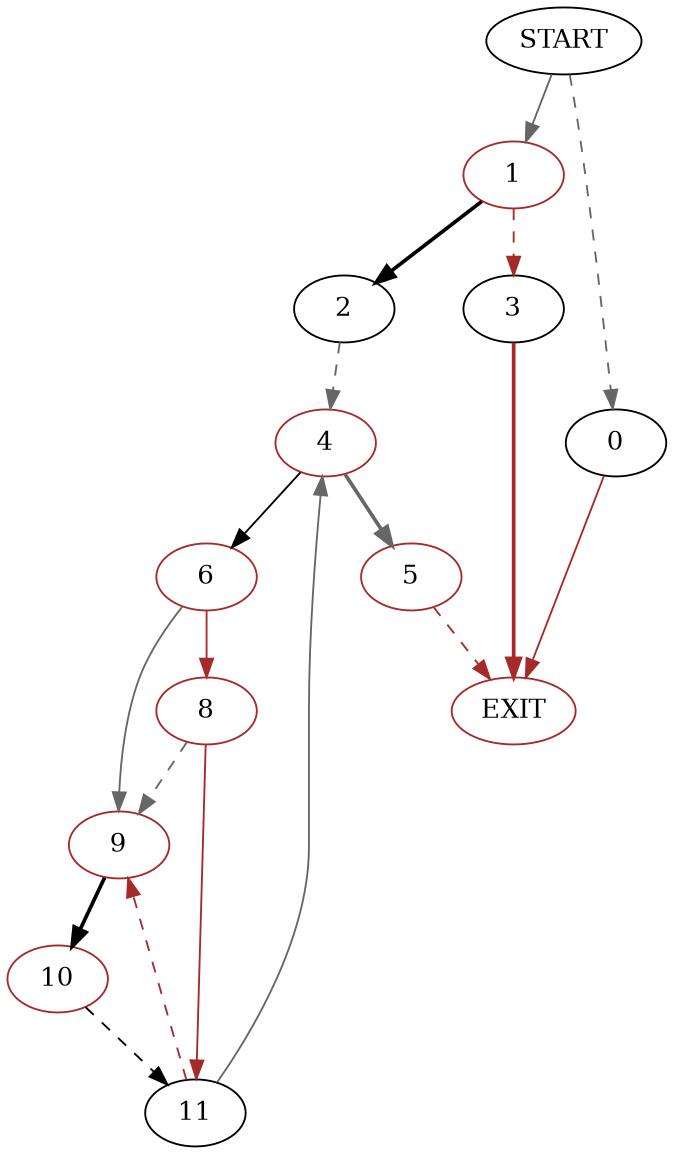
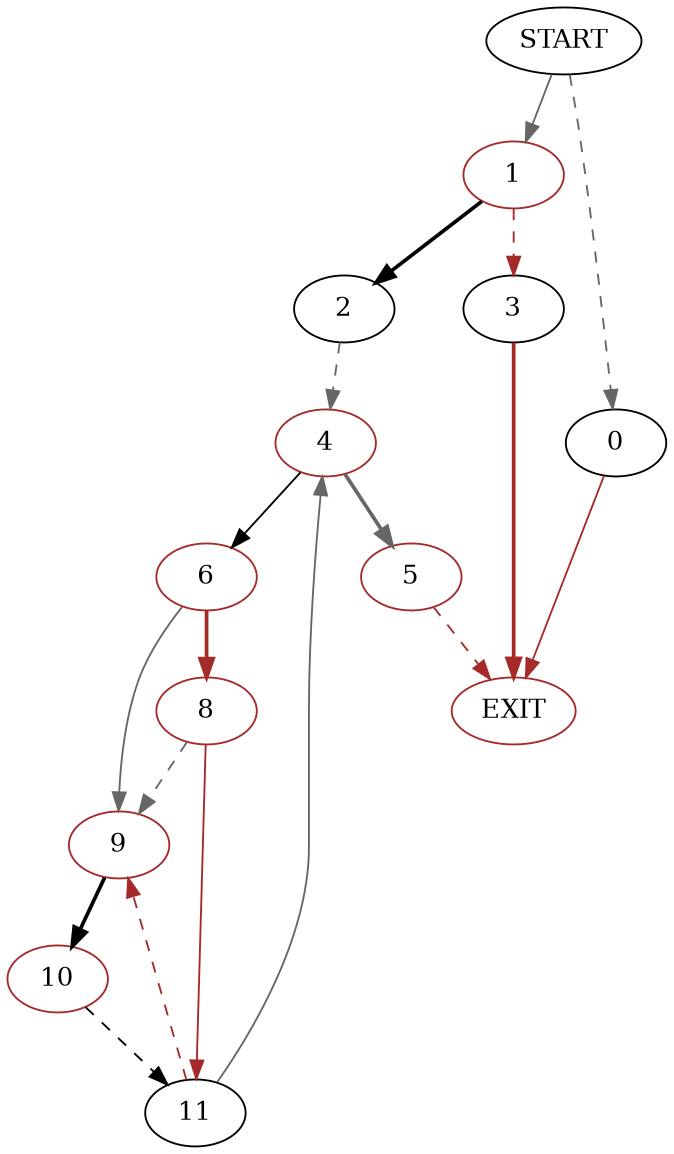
edge "6" -> "8": style solid -> bold
